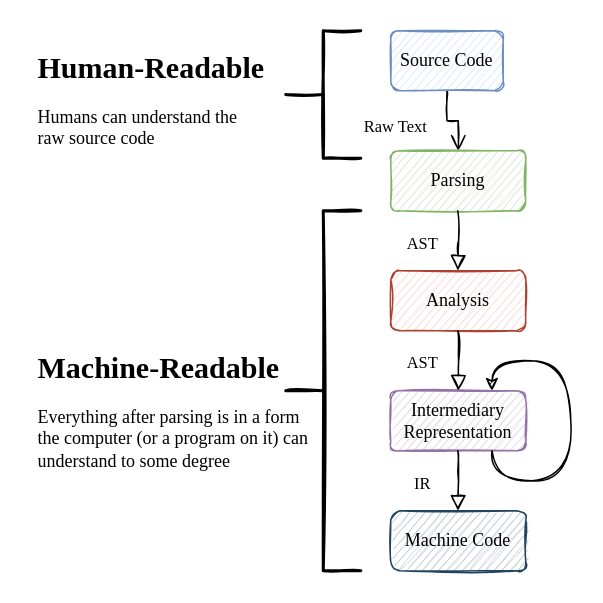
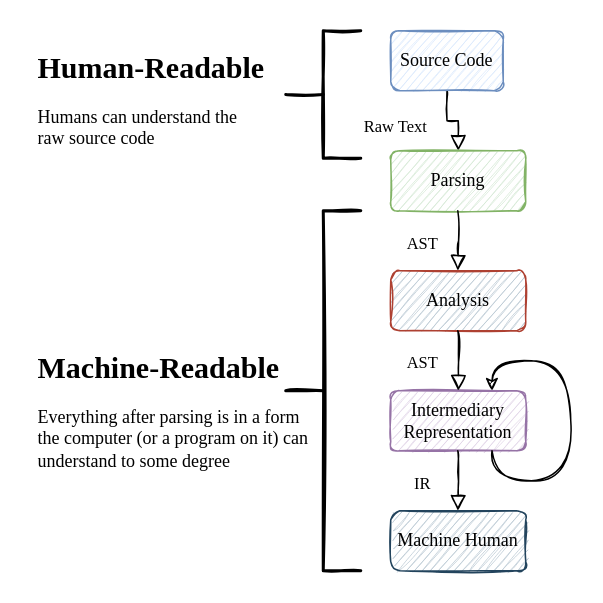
edge "Source Code" -> "Parsing": arrowhead open -> block
node "Analysis": fillcolor #fad9d5 -> #bac8d3
node "Machine Code": label "Machine Code" -> "Machine Human"
